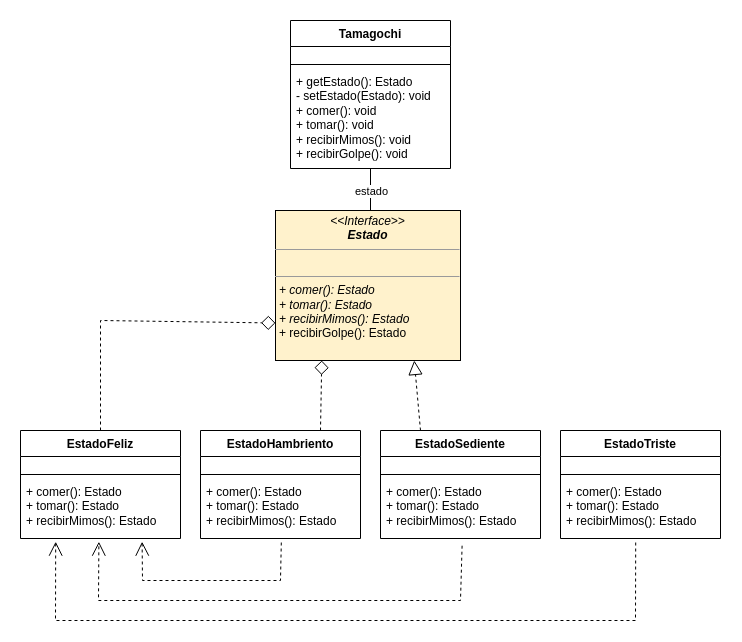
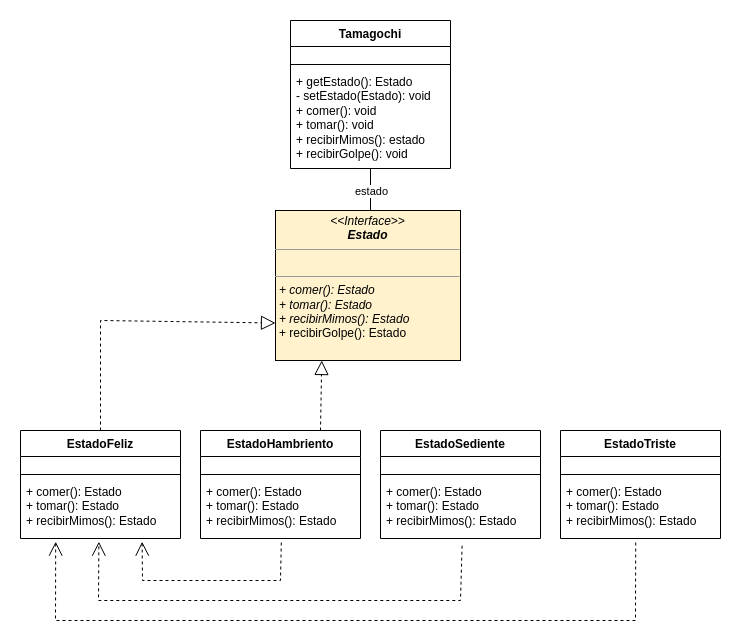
node "+ getEstado(): Estado - setEstado(Estado): void + comer(): void+ tomar(): void+ recibirMimos(): void+ recibirGolpe(): void": label "+ getEstado(): Estado - setEstado(Estado): void + comer(): void+ tomar(): void+ recibirMimos(): void+ recibirGolpe(): void" -> "+ getEstado(): Estado - setEstado(Estado): void + comer(): void+ tomar(): void+ recibirMimos(): estado+ recibirGolpe(): void"
edge "EstadoFeliz" -> "<<Interface>> Estado + comer(): Estado+ tomar(): Estado+ recibirMimos(): Estado+ recibirGolpe(): Estado": arrowhead diamond -> block
edge "EstadoHambriento" -> "<<Interface>> Estado + comer(): Estado+ tomar(): Estado+ recibirMimos(): Estado+ recibirGolpe(): Estado": arrowhead diamond -> block
edge "EstadoSediente" -> "<<Interface>> Estado + comer(): Estado+ tomar(): Estado+ recibirMimos(): Estado+ recibirGolpe(): Estado": removed
